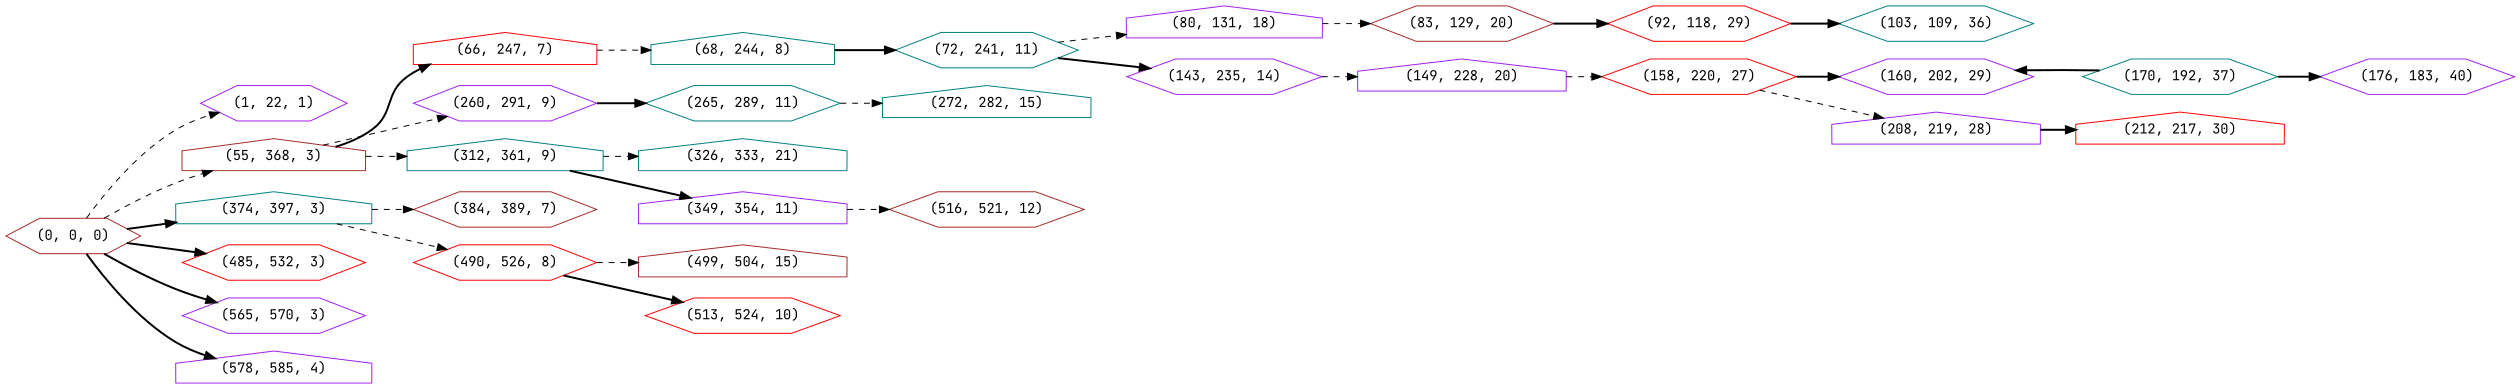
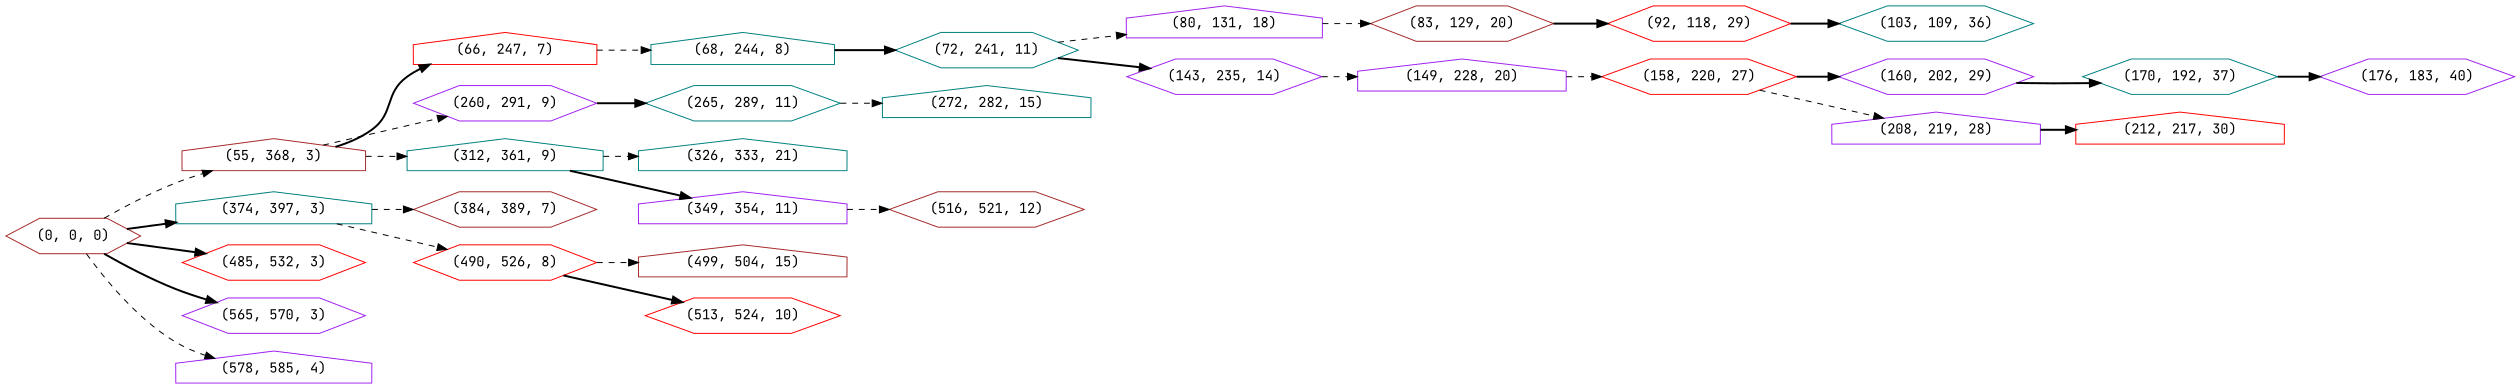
edge "(170, 192, 37)" -> "(160, 202, 29)": reversed
node "(1, 22, 1)": removed
edge "(0, 0, 0)" -> "(578, 585, 4)": style bold -> dashed
